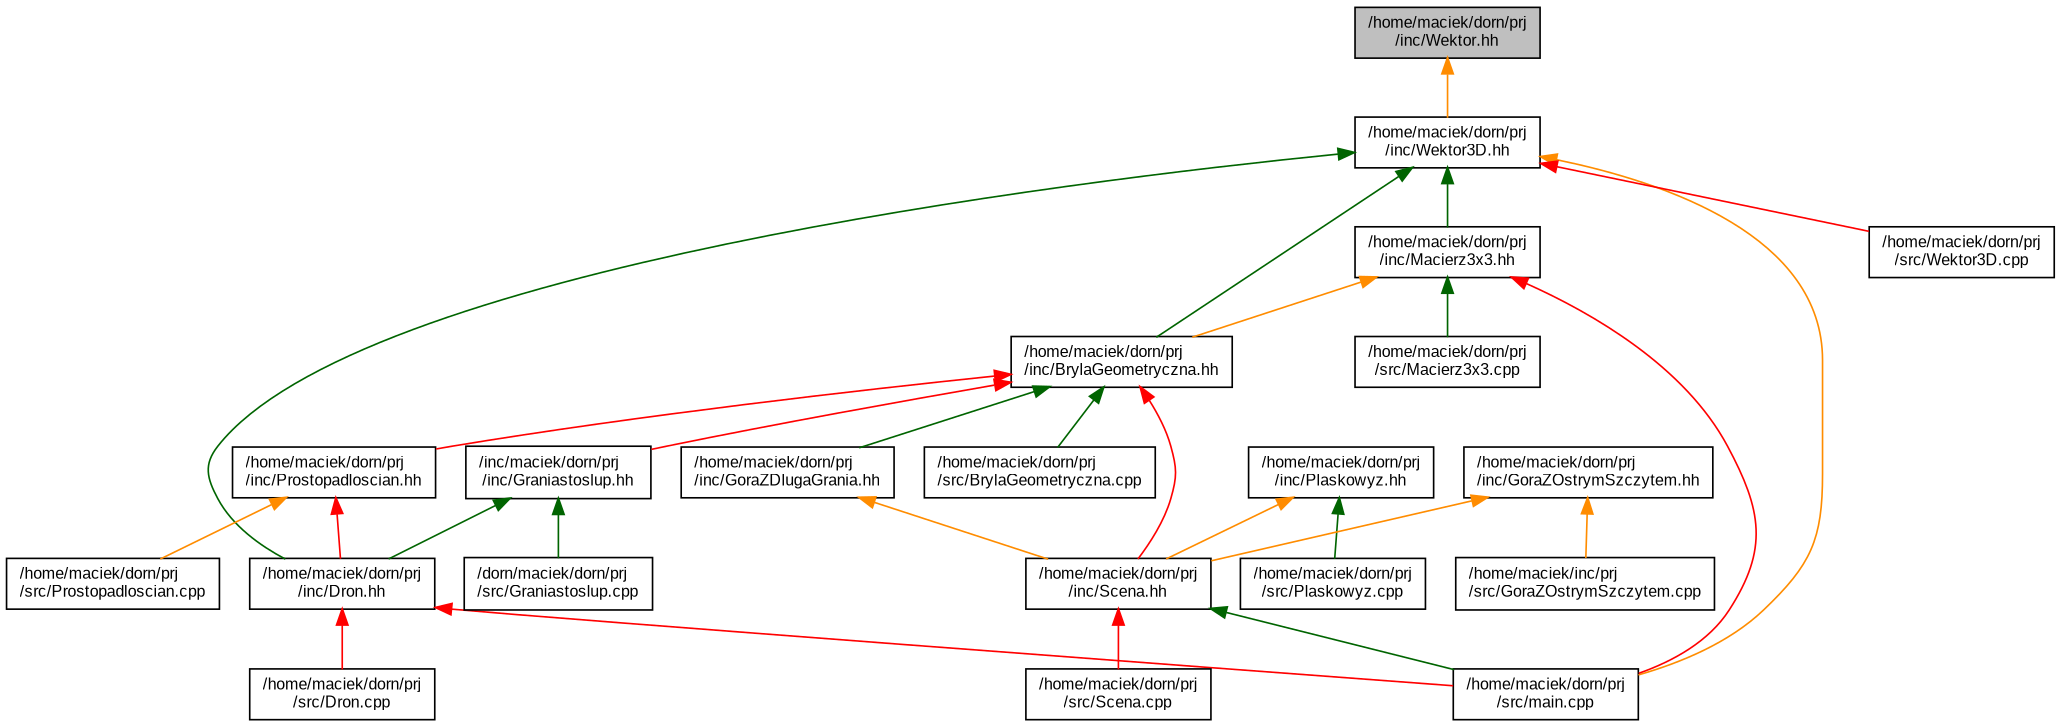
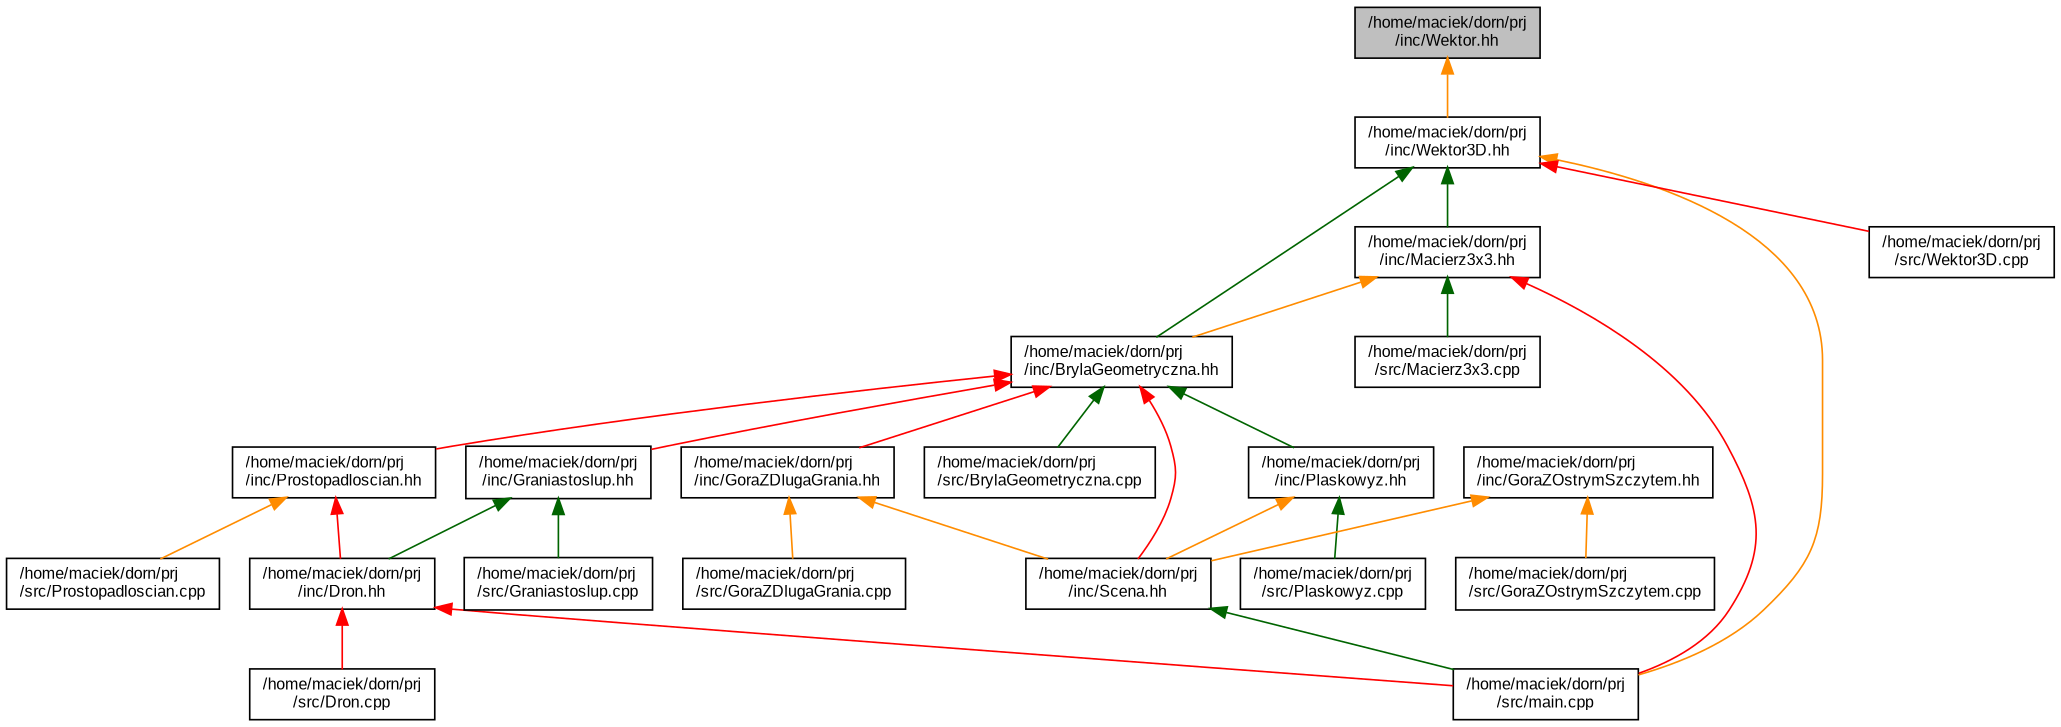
edge "/home/maciek/dorn/prj /inc/Dron.hh" -> "/home/maciek/dorn/prj /inc/Wektor3D.hh": removed
edge "/home/maciek/dorn/prj /inc/GoraZDlugaGrania.hh" -> "/home/maciek/dorn/prj /inc/BrylaGeometryczna.hh": color darkgreen -> red
edge "/home/maciek/dorn/prj /inc/Plaskowyz.hh" -> "/home/maciek/dorn/prj /inc/BrylaGeometryczna.hh": added
node "/inc/maciek/dorn/prj /inc/Graniastoslup.hh": label "/inc/maciek/dorn/prj /inc/Graniastoslup.hh" -> "/home/maciek/dorn/prj /inc/Graniastoslup.hh"
node "/dorn/maciek/dorn/prj /src/Graniastoslup.cpp": label "/dorn/maciek/dorn/prj /src/Graniastoslup.cpp" -> "/home/maciek/dorn/prj /src/Graniastoslup.cpp"
node "/home/maciek/dorn/prj /src/GoraZDlugaGrania.cpp": added
node "/home/maciek/inc/prj /src/GoraZOstrymSzczytem.cpp": label "/home/maciek/inc/prj /src/GoraZOstrymSzczytem.cpp" -> "/home/maciek/dorn/prj /src/GoraZOstrymSzczytem.cpp"
node "/home/maciek/dorn/prj /src/Scena.cpp": removed
